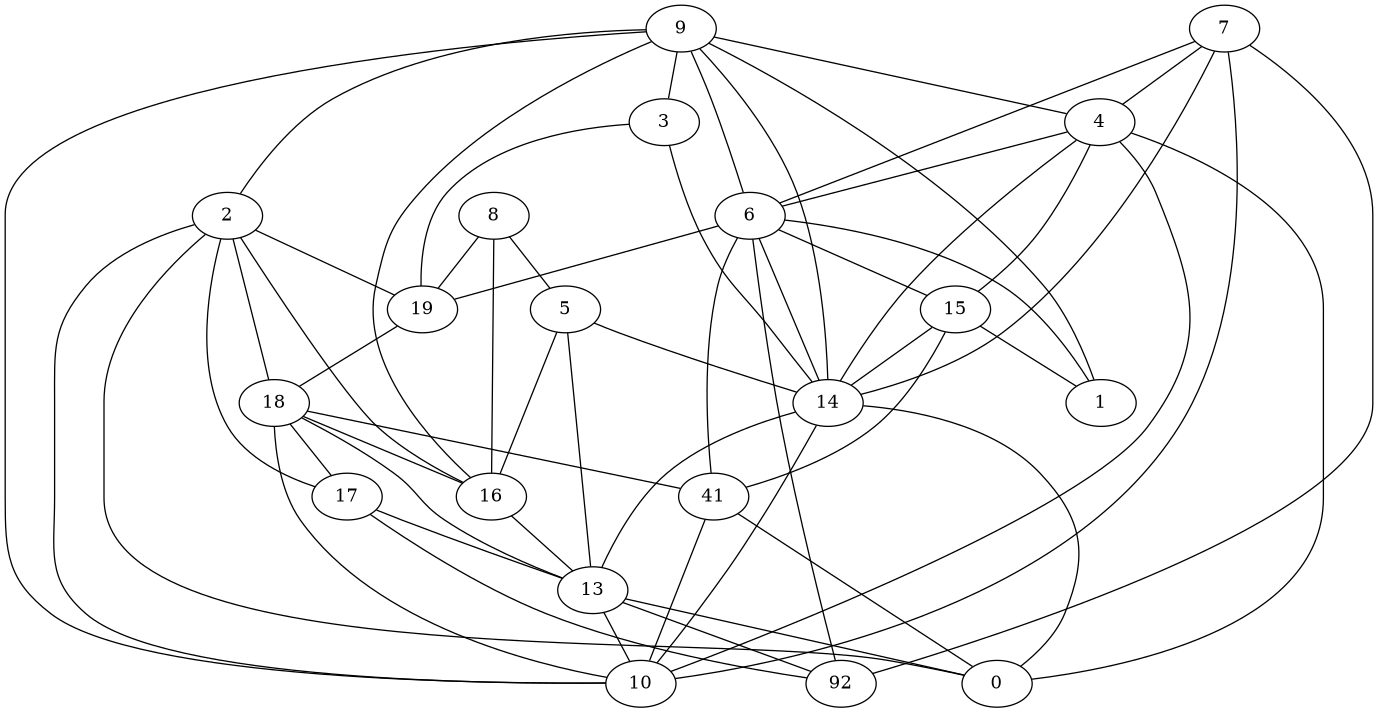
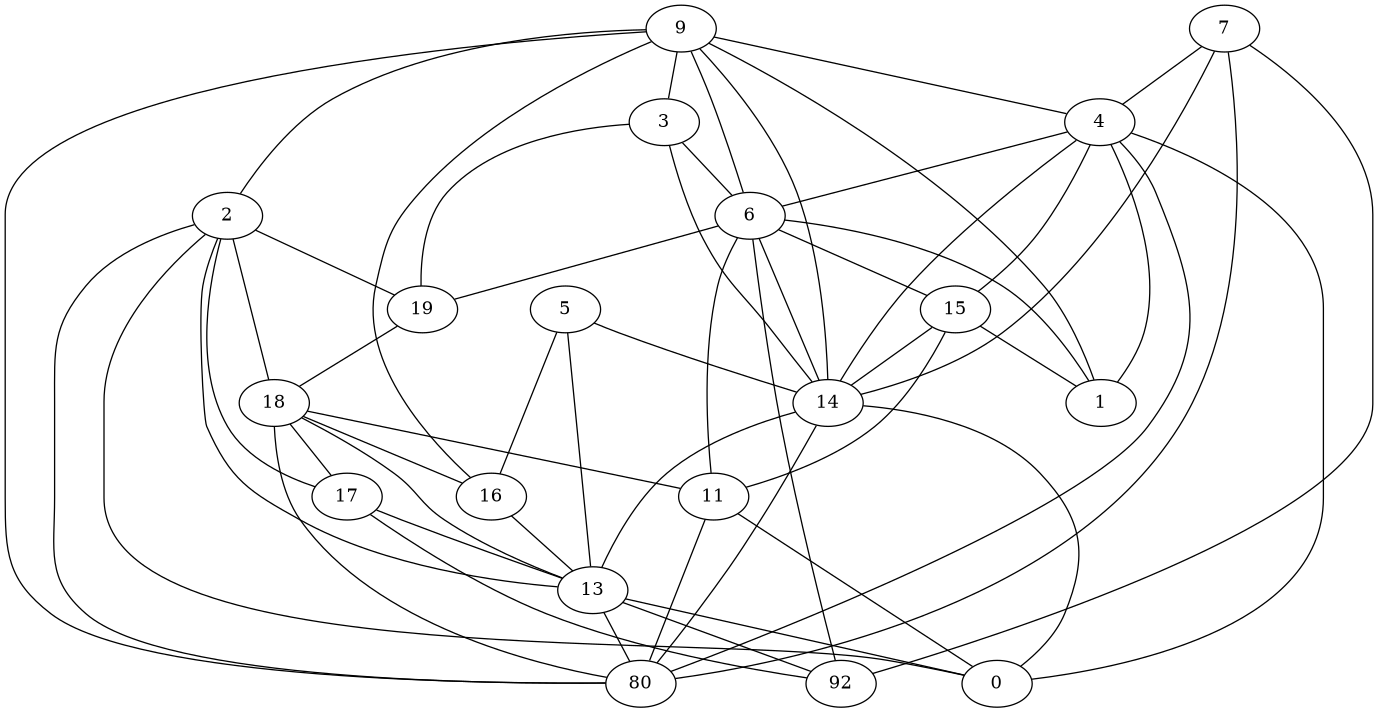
edge "7" -- "6": now "3" -- "6"
node "8": removed
edge "4" -- "1": added
edge "2" -- "16": now "2" -- "13"
node "41": label "41" -> "11"
node "10": label "10" -> "80"
